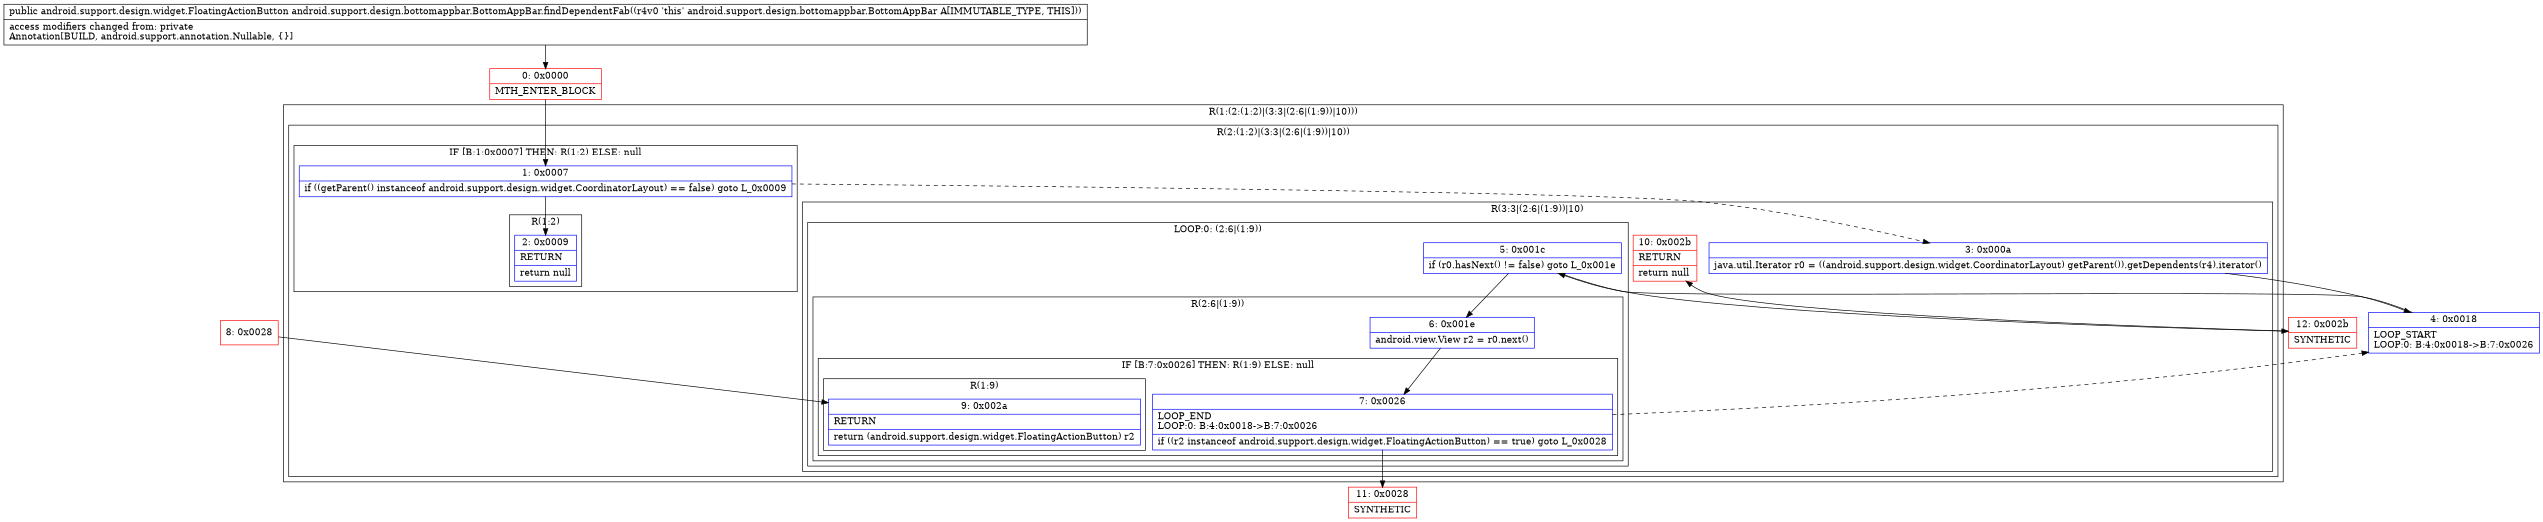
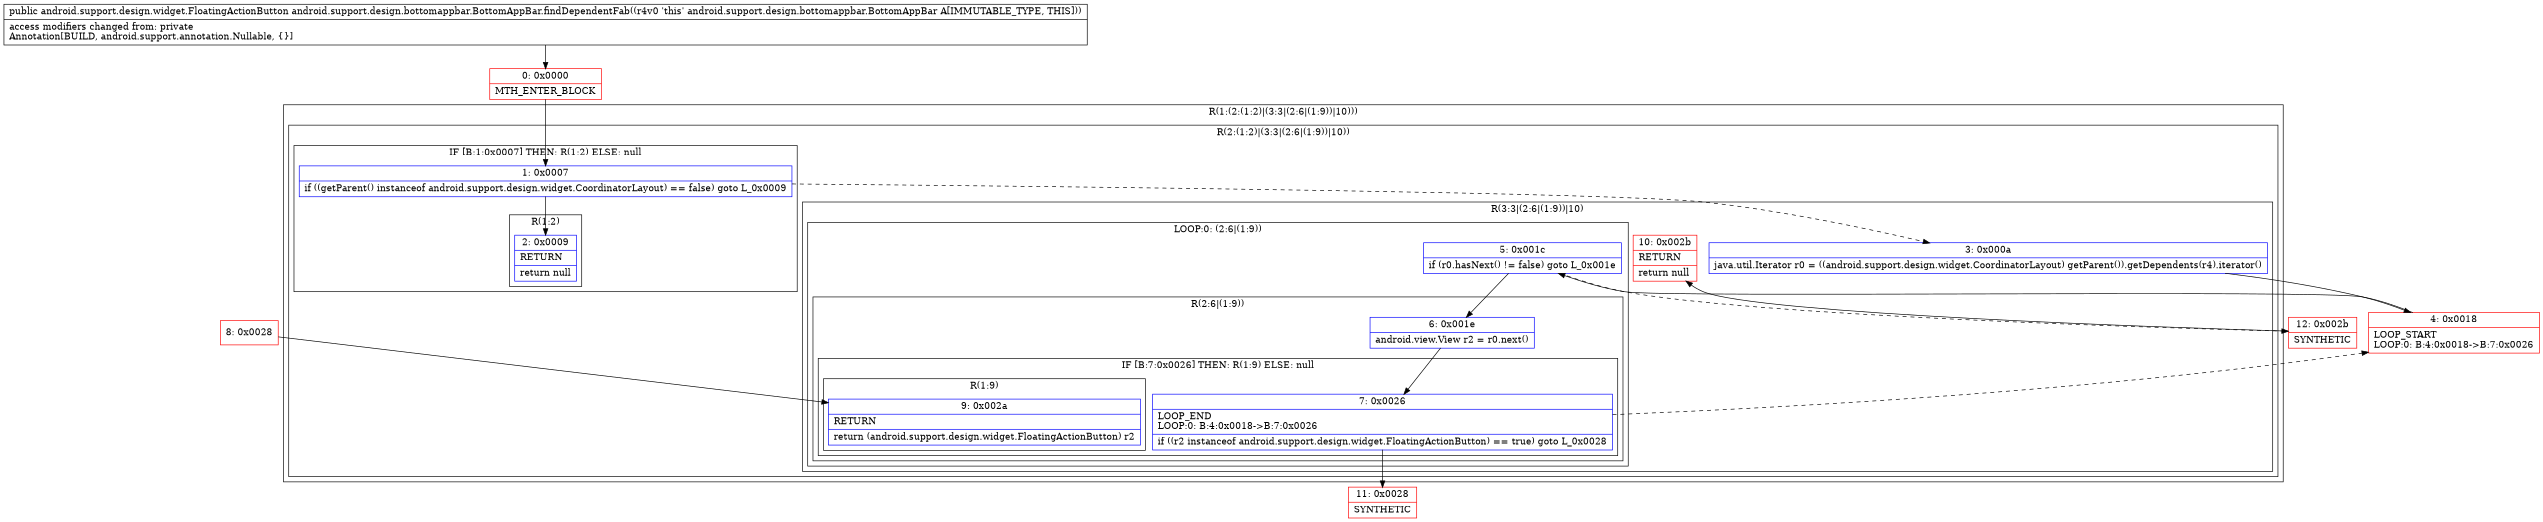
edge "5: 0x001c" -> "12: 0x002b": style solid -> dashed
node "4: 0x0018": color blue -> red
